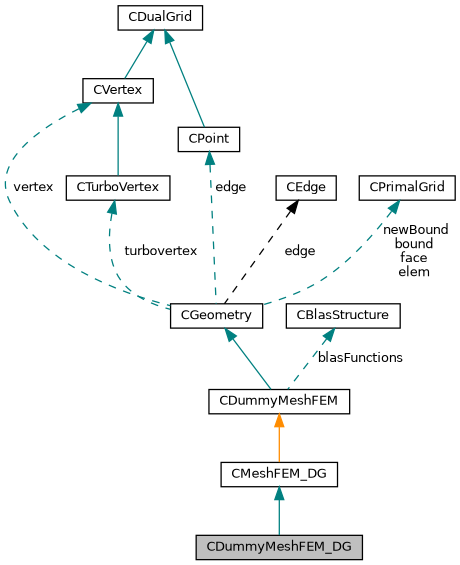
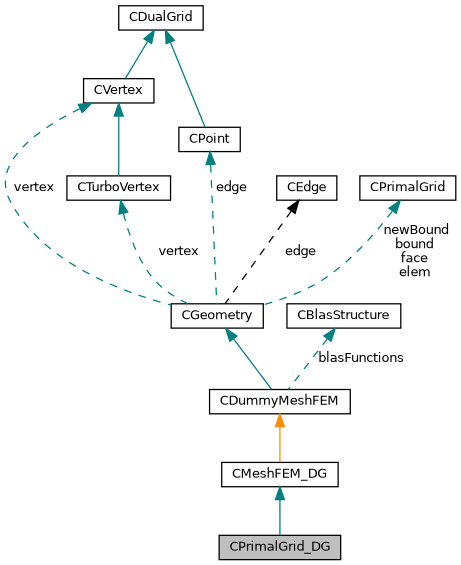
edge "CGeometry" -> "CTurboVertex": label " turbovertex" -> " vertex"
node "CDummyMeshFEM_DG": label "CDummyMeshFEM_DG" -> "CPrimalGrid_DG"
